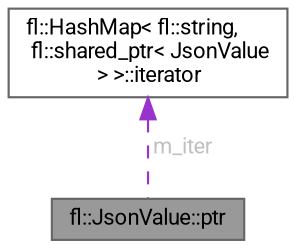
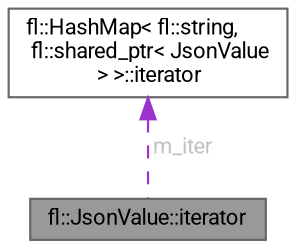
node "fl::JsonValue::ptr": label "fl::JsonValue::ptr" -> "fl::JsonValue::iterator"
